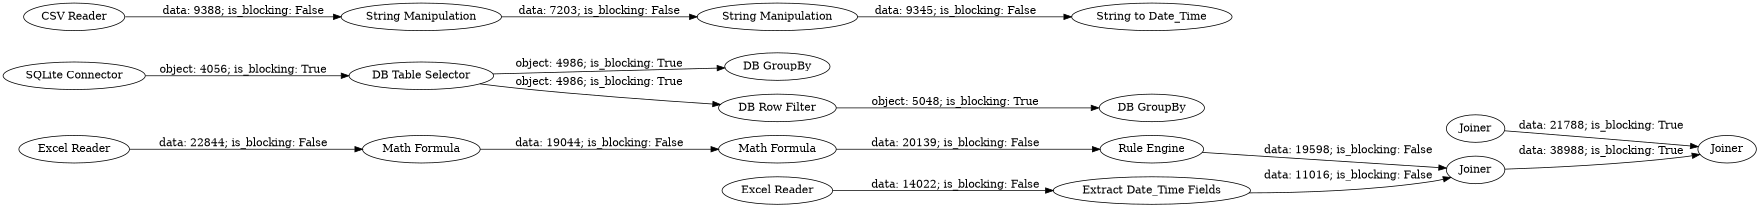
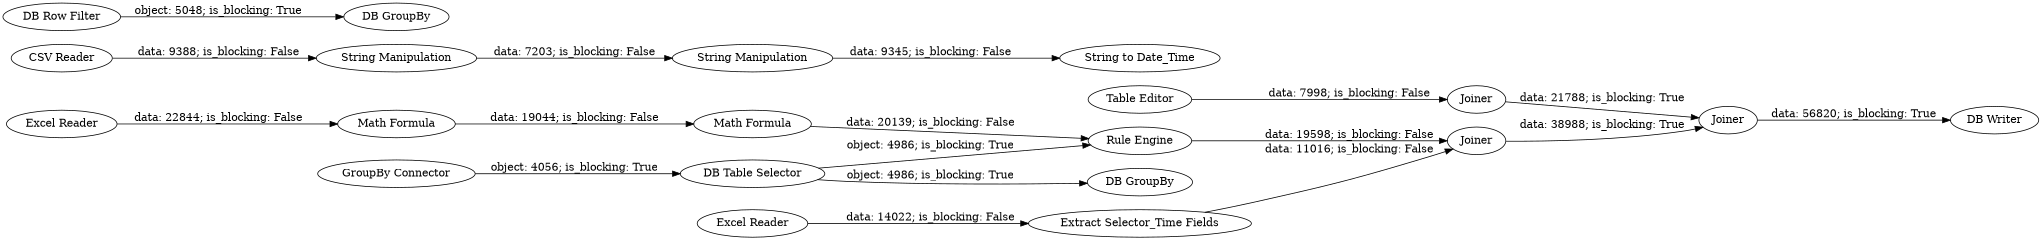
node "SQLite Connector": label "SQLite Connector" -> "GroupBy Connector"
edge "DB Table Selector" -> "DB Row Filter": now "DB Table Selector" -> "Rule Engine"
node "Table Editor": added
node "DB Writer": added
node "Extract Date_Time Fields": label "Extract Date_Time Fields" -> "Extract Selector_Time Fields"
